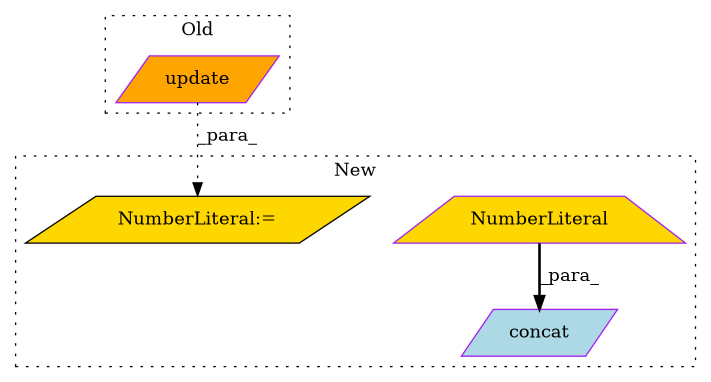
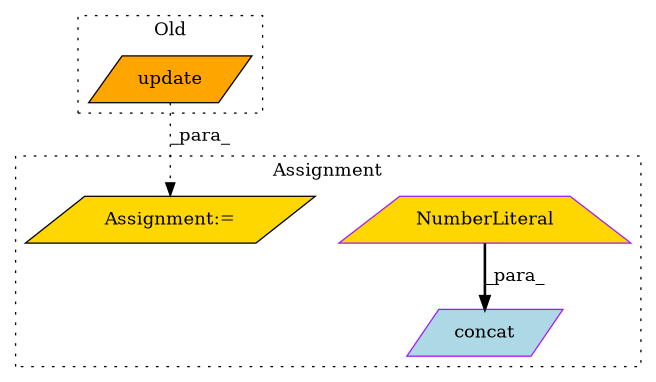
node "update": color purple -> black
cluster "New": label "New" -> "Assignment"
node "NumberLiteral:=": label "NumberLiteral:=" -> "Assignment:="
